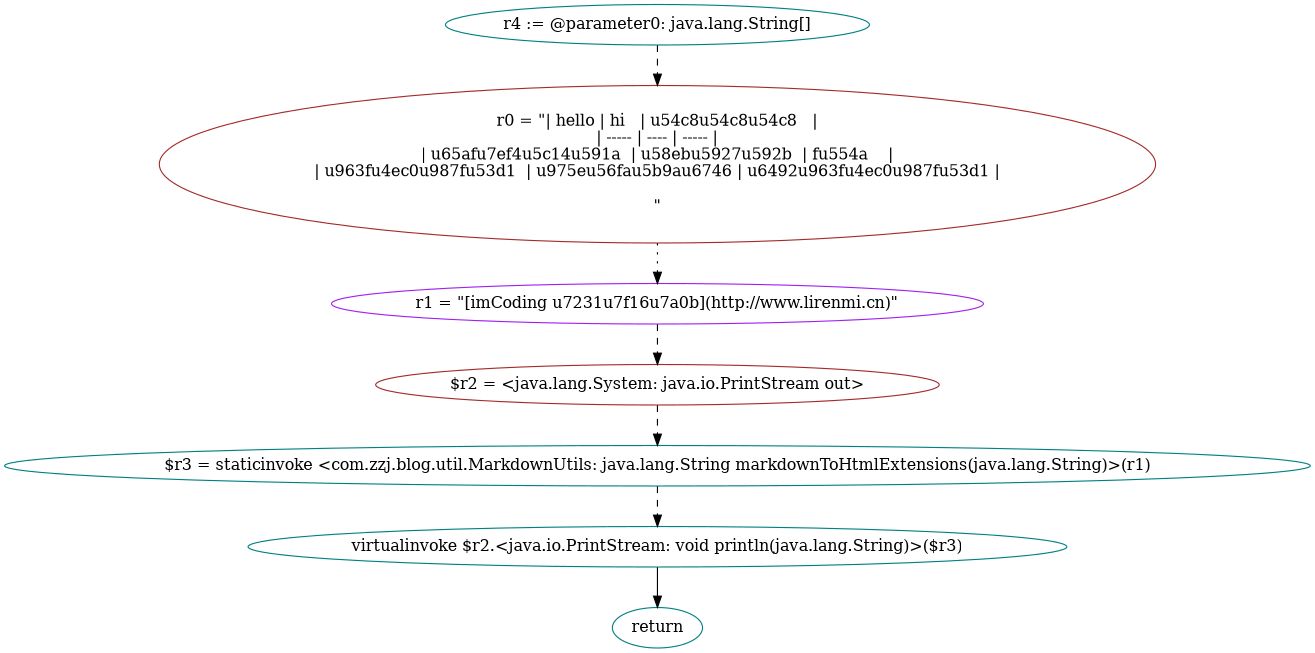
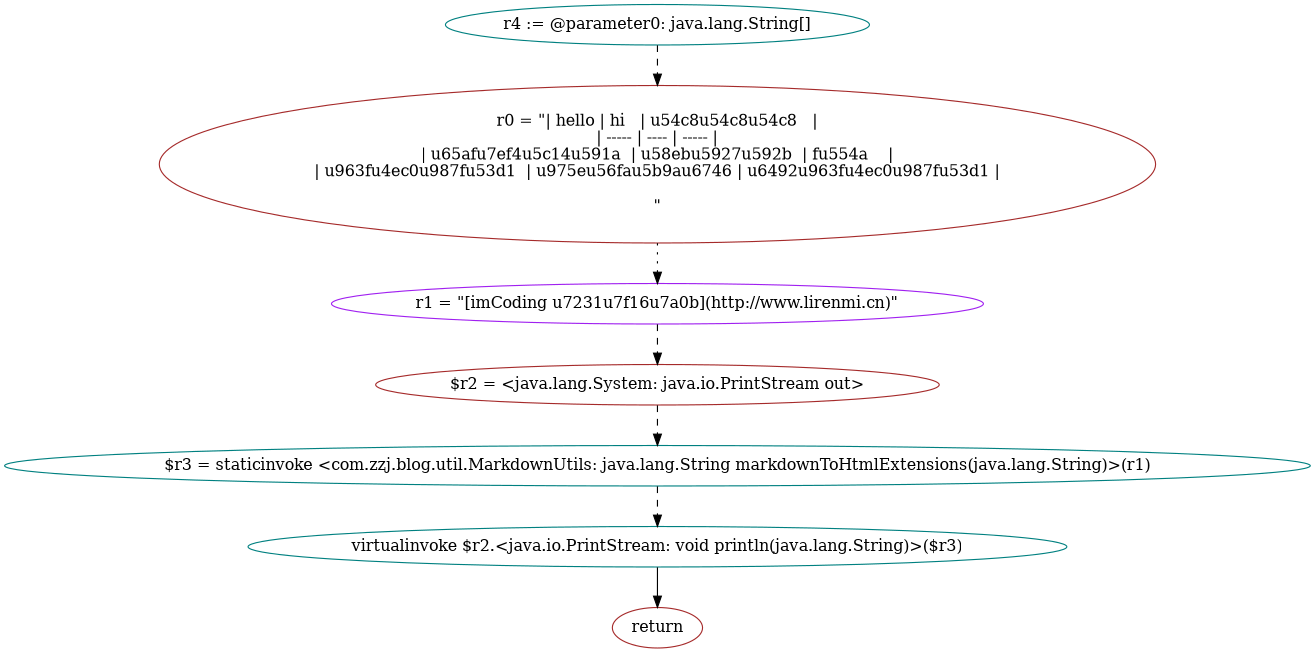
node "return": color teal -> brown
